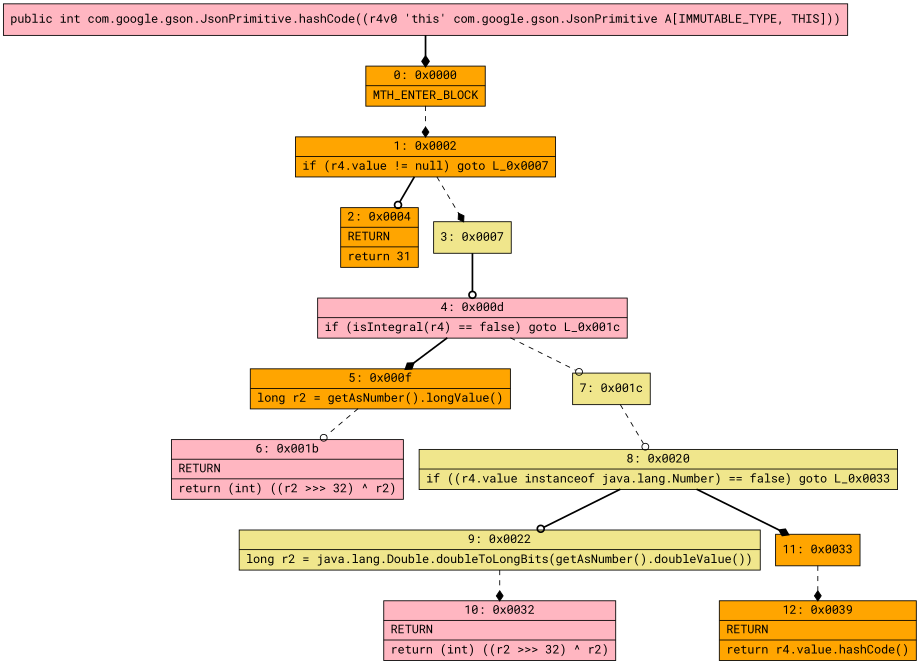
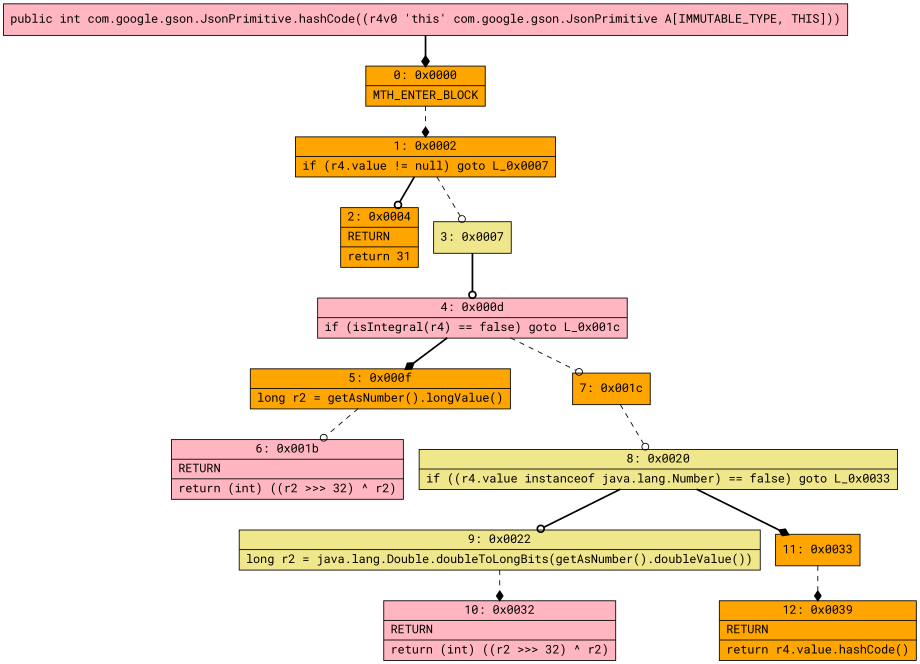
edge "1: 0x0002" -> "3: 0x0007": arrowhead diamond -> odot
node "7: 0x001c": fillcolor khaki -> orange
